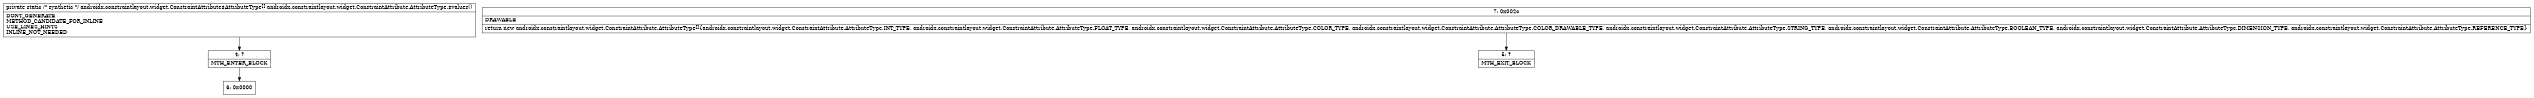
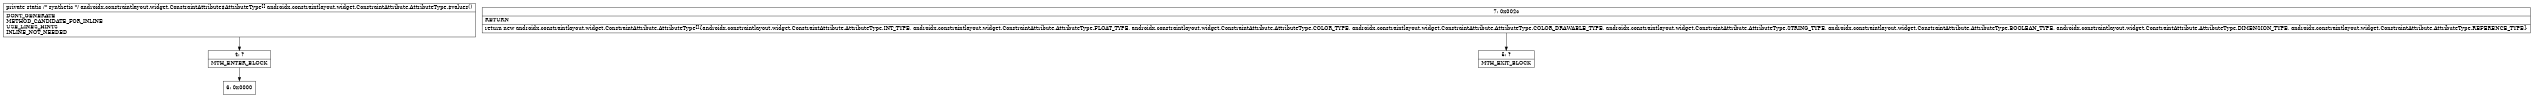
node "7: 0x002c": text "DRAWABLE" -> "RETURN"
